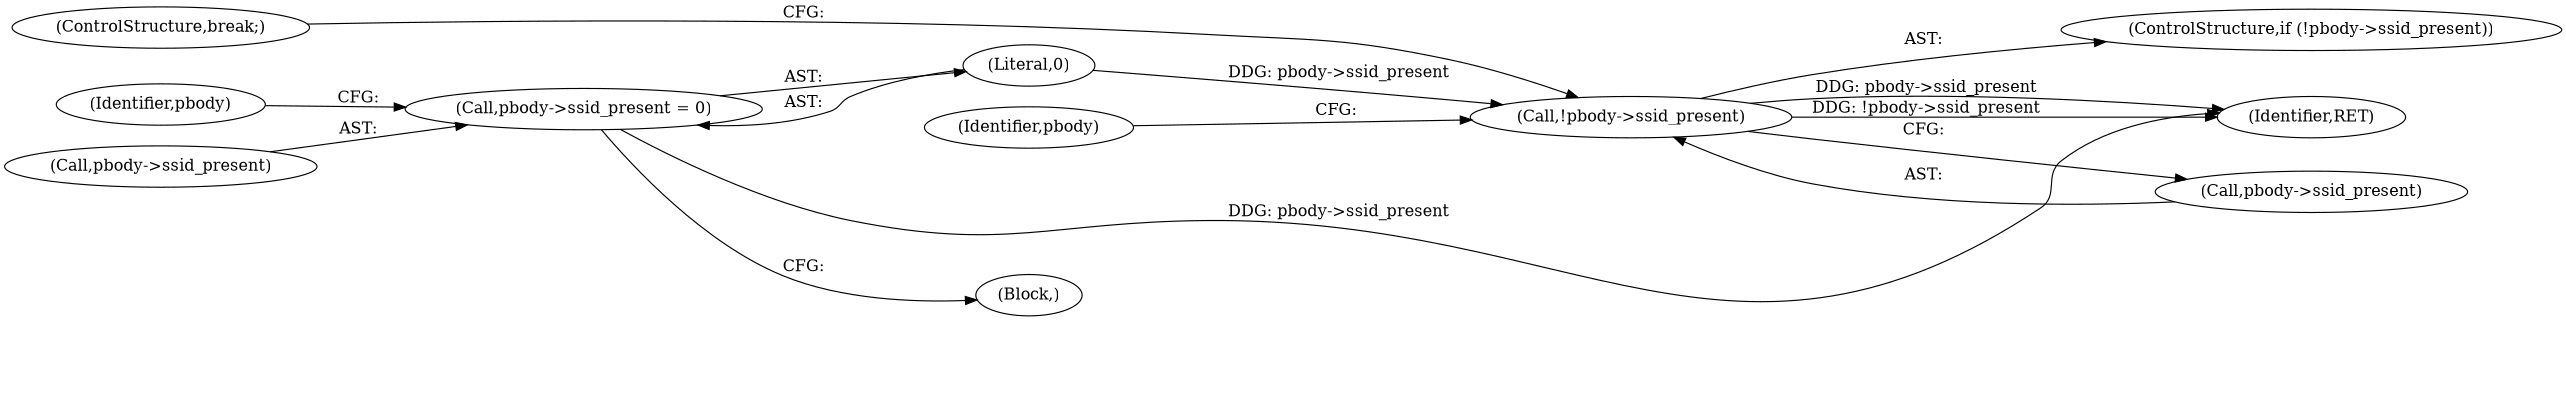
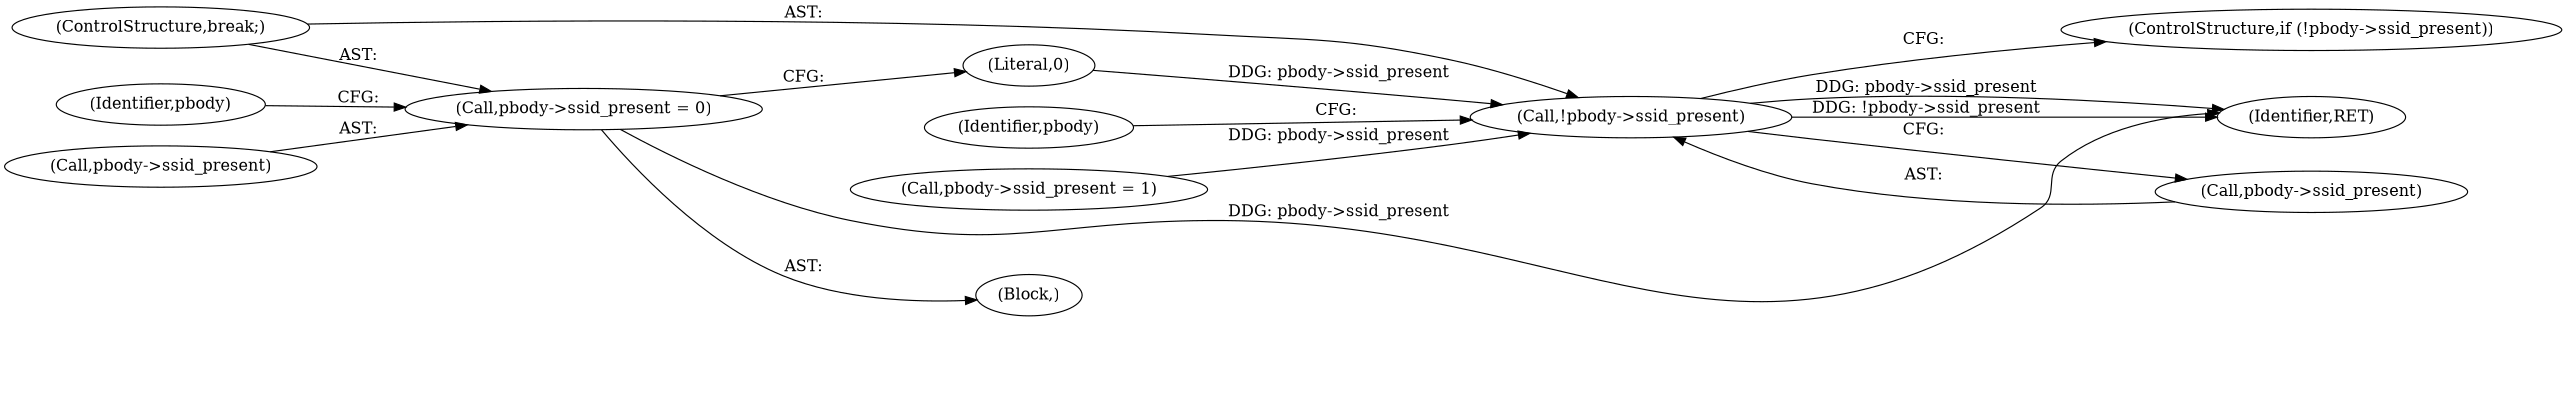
edge "(ControlStructure,break;)" -> "(Call,!pbody->ssid_present)": label "CFG: " -> "AST: "
edge "(Call,!pbody->ssid_present)" -> "(ControlStructure,if (!pbody->ssid_present))": label "AST: " -> "CFG: "
edge "(Call,pbody->ssid_present = 0)" -> "(Literal,0)": label "AST: " -> "CFG: "
edge "(Literal,0)" -> "(Call,pbody->ssid_present = 0)": now "(ControlStructure,break;)" -> "(Call,pbody->ssid_present = 0)"
node "(Call,pbody->ssid_present = 1)": added
edge "(Call,pbody->ssid_present = 0)" -> "(Block,)": label "CFG: " -> "AST: "
